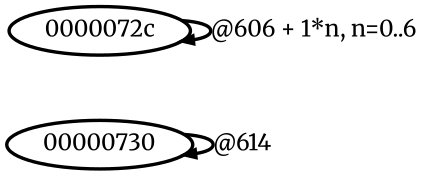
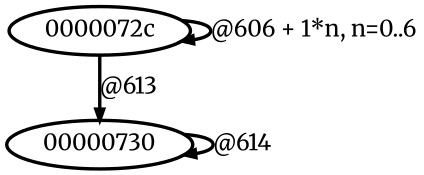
edge "0000072c" -> "00000730": added, label "@613"
